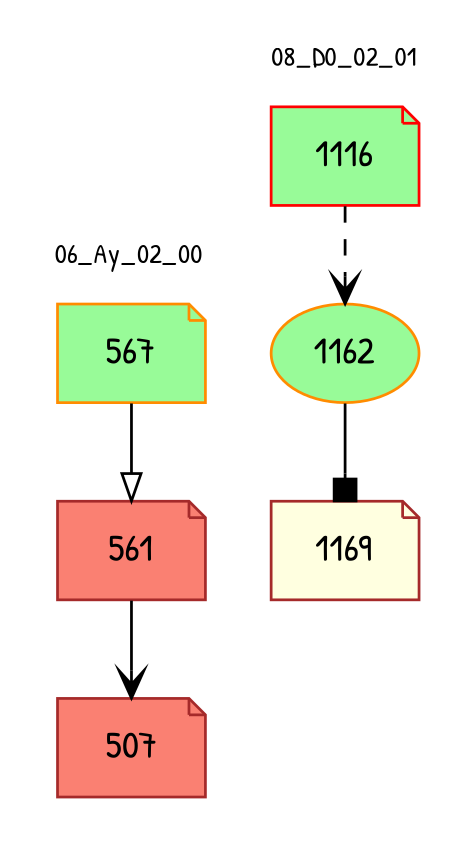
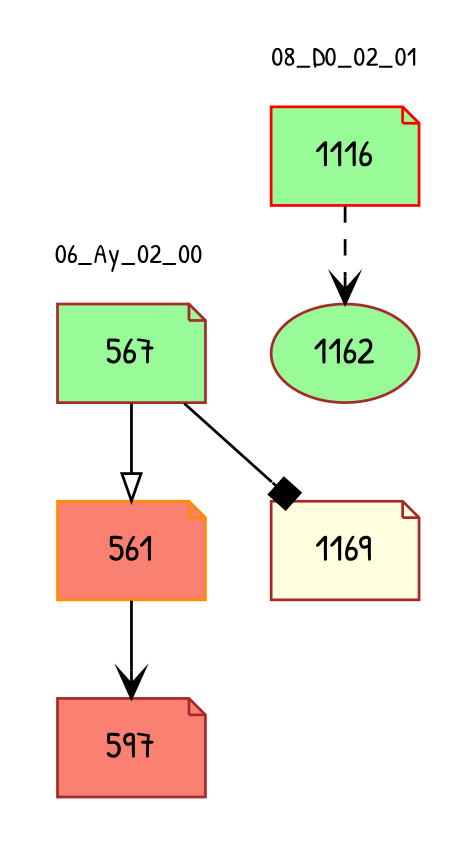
node "567": color darkorange -> brown
node "1162": color darkorange -> brown
edge "1162" -> "1169": now "567" -> "1169"
node "561": color brown -> darkorange
node "507": label "507" -> "597"
